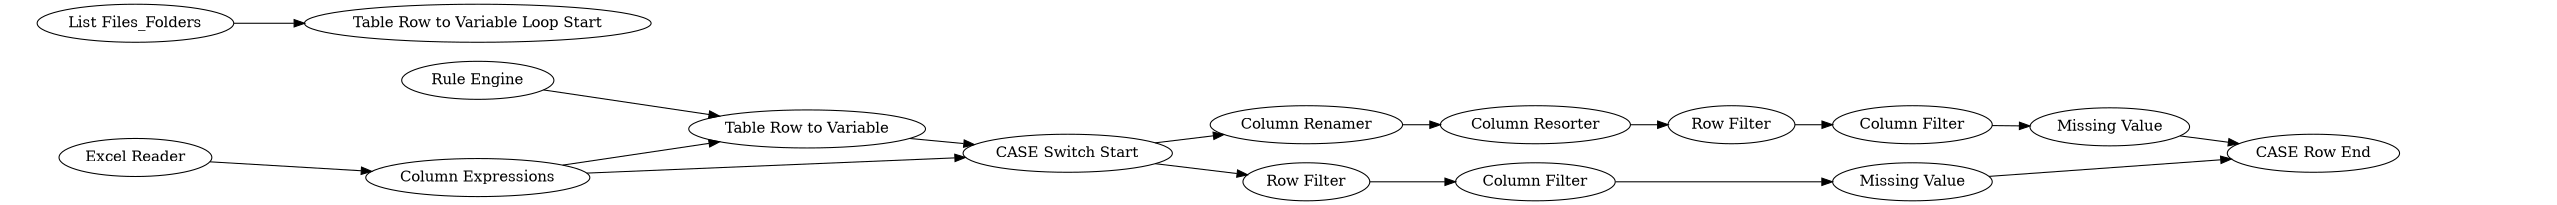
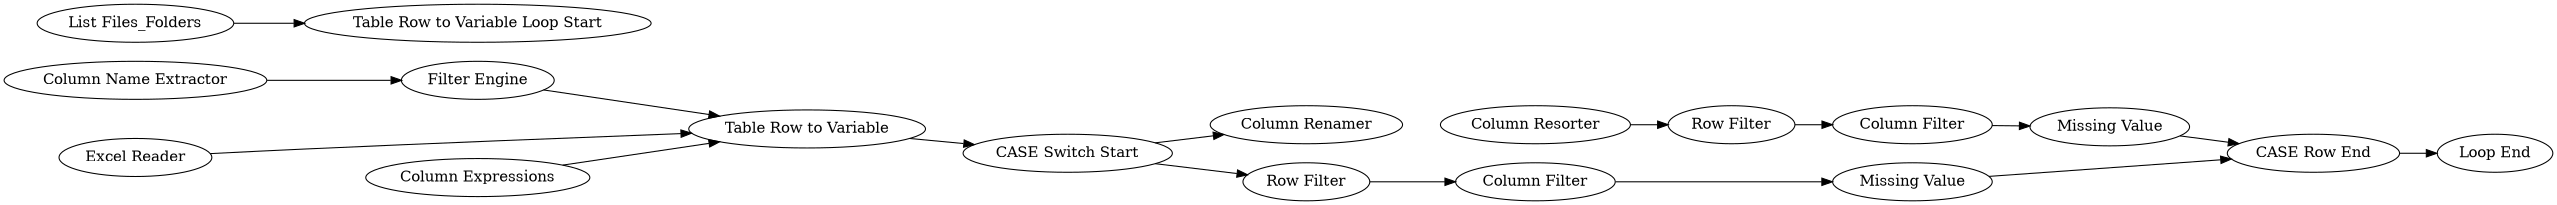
node "Column Name Extractor": added
node "Rule Engine": label "Rule Engine" -> "Filter Engine"
edge "Column Renamer" -> "Column Resorter": removed
node "Loop End": added
edge "Column Expressions" -> "CASE Switch Start": removed
edge "Excel Reader" -> "Column Expressions": now "Excel Reader" -> "Table Row to Variable"
